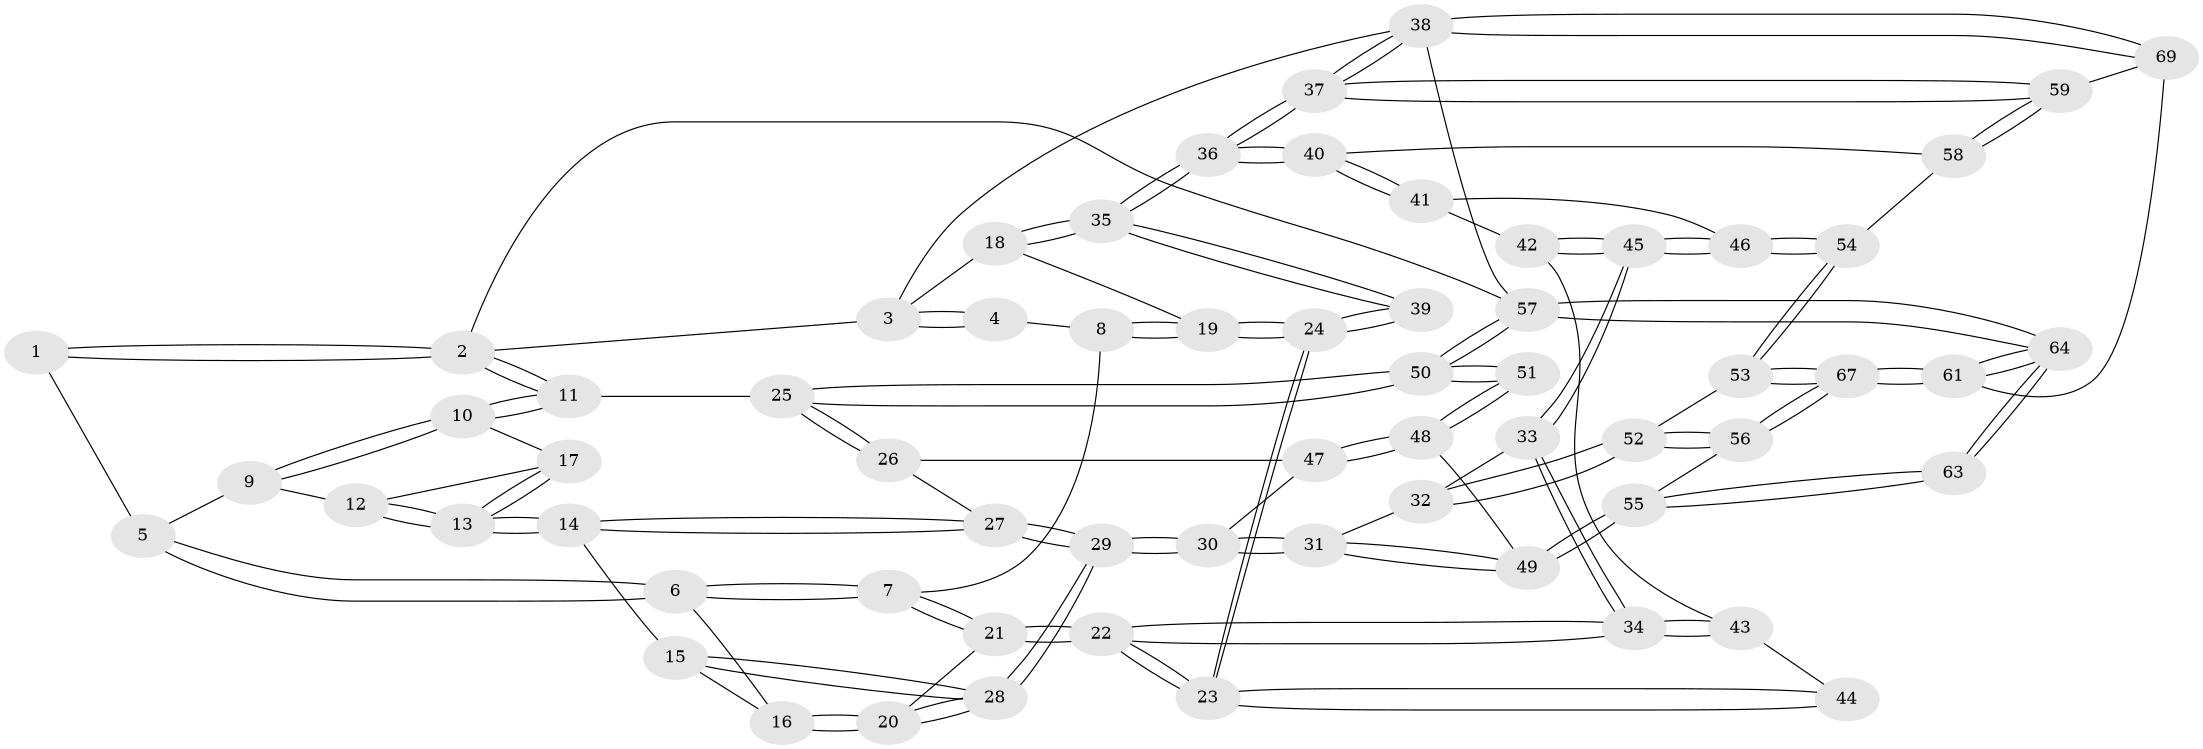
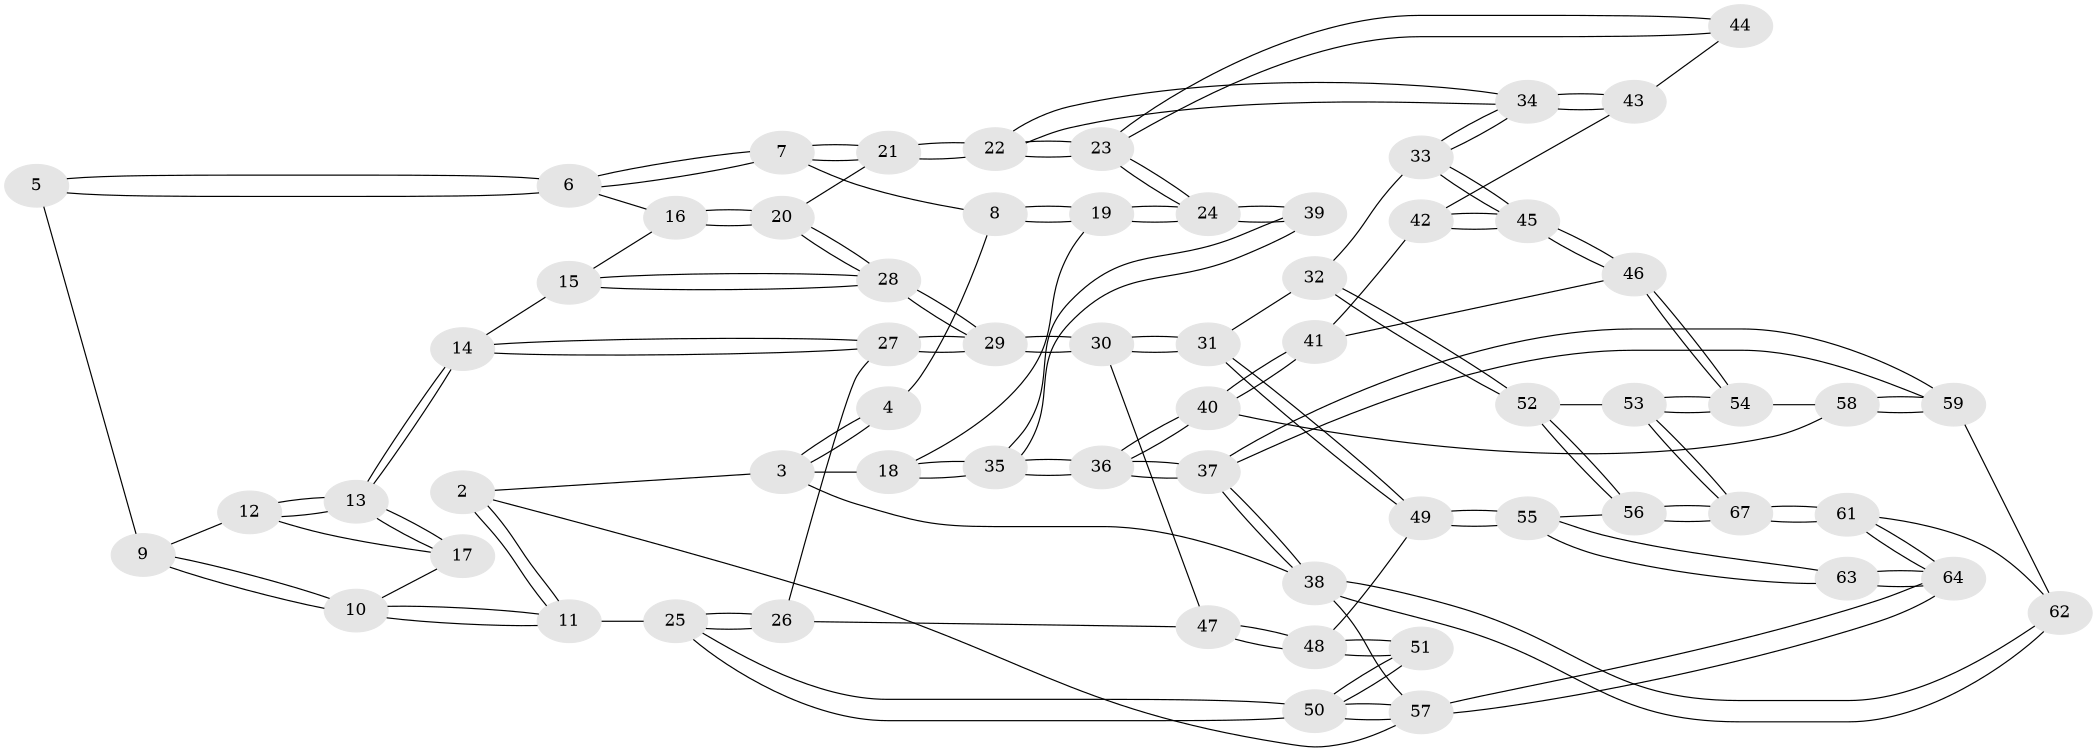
node "69": label "69" -> "62"
node "1": removed
